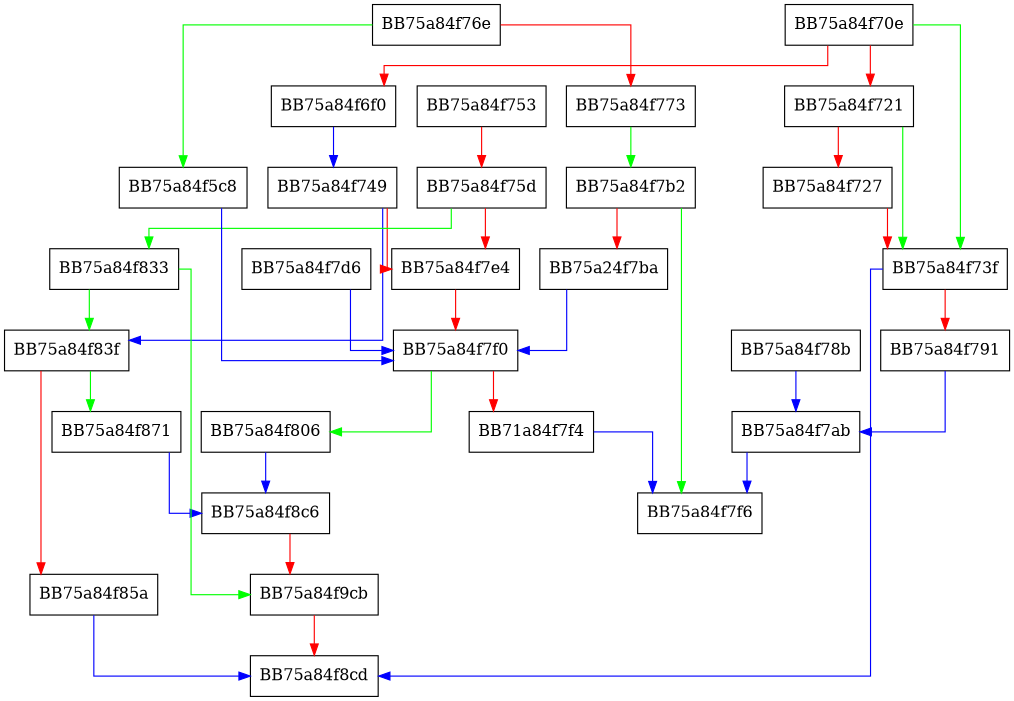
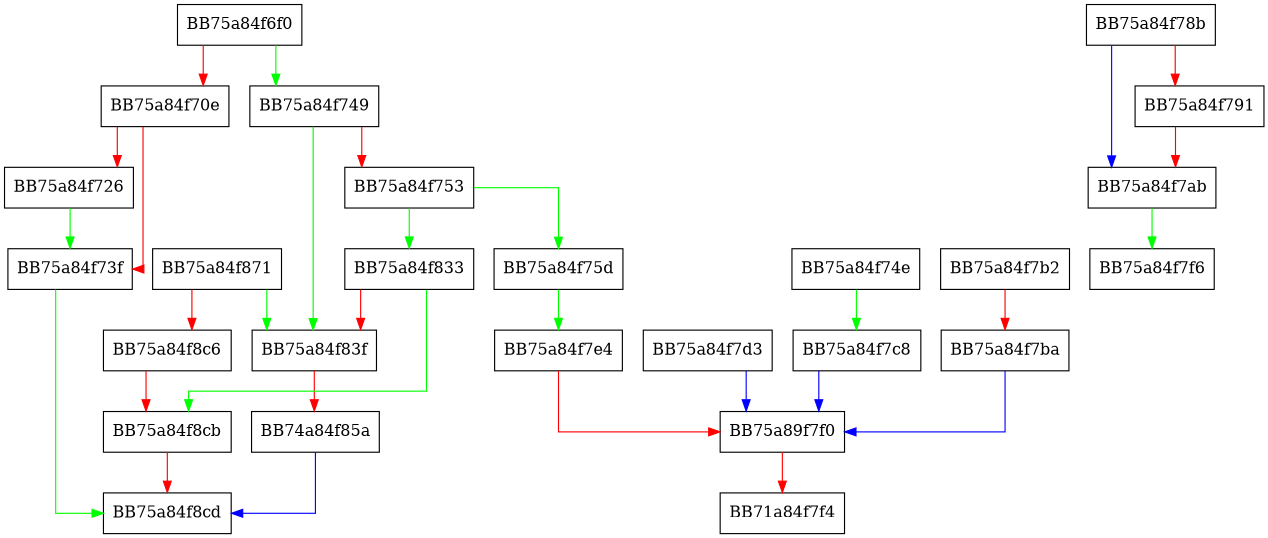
node "BB75a84f76e": label "BB75a84f76e" -> "BB75a84f74e"
edge "BB75a84f70e" -> "BB75a84f6f0": reversed
node "BB75a84f773": removed
node "BB75a84f721": label "BB75a84f721" -> "BB75a84f726"
edge "BB75a84f70e" -> "BB75a84f73f": color green -> red
edge "BB75a84f6f0" -> "BB75a84f749": color blue -> green
edge "BB75a84f753" -> "BB75a84f75d": color red -> green
node "BB75a84f5c8": label "BB75a84f5c8" -> "BB75a84f7c8"
node "BB75a84f727": removed
edge "BB75a84f75d" -> "BB75a84f7e4": color red -> green
edge "BB75a84f75d" -> "BB75a84f833": now "BB75a84f753" -> "BB75a84f833"
edge "BB75a84f749" -> "BB75a84f7e4": now "BB75a84f749" -> "BB75a84f753"
node "BB75a84f7d6": label "BB75a84f7d6" -> "BB75a84f7d3"
node "BB75a24f7ba": label "BB75a24f7ba" -> "BB75a84f7ba"
edge "BB75a84f833" -> "BB75a84f83f": color green -> red
edge "BB75a84f73f" -> "BB75a84f791": now "BB75a84f78b" -> "BB75a84f791"
edge "BB75a84f749" -> "BB75a84f83f": color blue -> green
edge "BB75a84f7b2" -> "BB75a84f7f6": removed
node "BB75a84f7f0": label "BB75a84f7f0" -> "BB75a89f7f0"
edge "BB75a84f83f" -> "BB75a84f871": reversed
node "BB75a84f806": removed
edge "BB71a84f7f4" -> "BB75a84f7f6": removed
edge "BB75a84f791" -> "BB75a84f7ab": color blue -> red
edge "BB75a84f7ab" -> "BB75a84f7f6": color blue -> green
edge "BB75a84f871" -> "BB75a84f8c6": color blue -> red
node "BB75a84f85a": label "BB75a84f85a" -> "BB74a84f85a"
node "BB75a84f9cb": label "BB75a84f9cb" -> "BB75a84f8cb"
edge "BB75a84f73f" -> "BB75a84f8cd": color blue -> green
